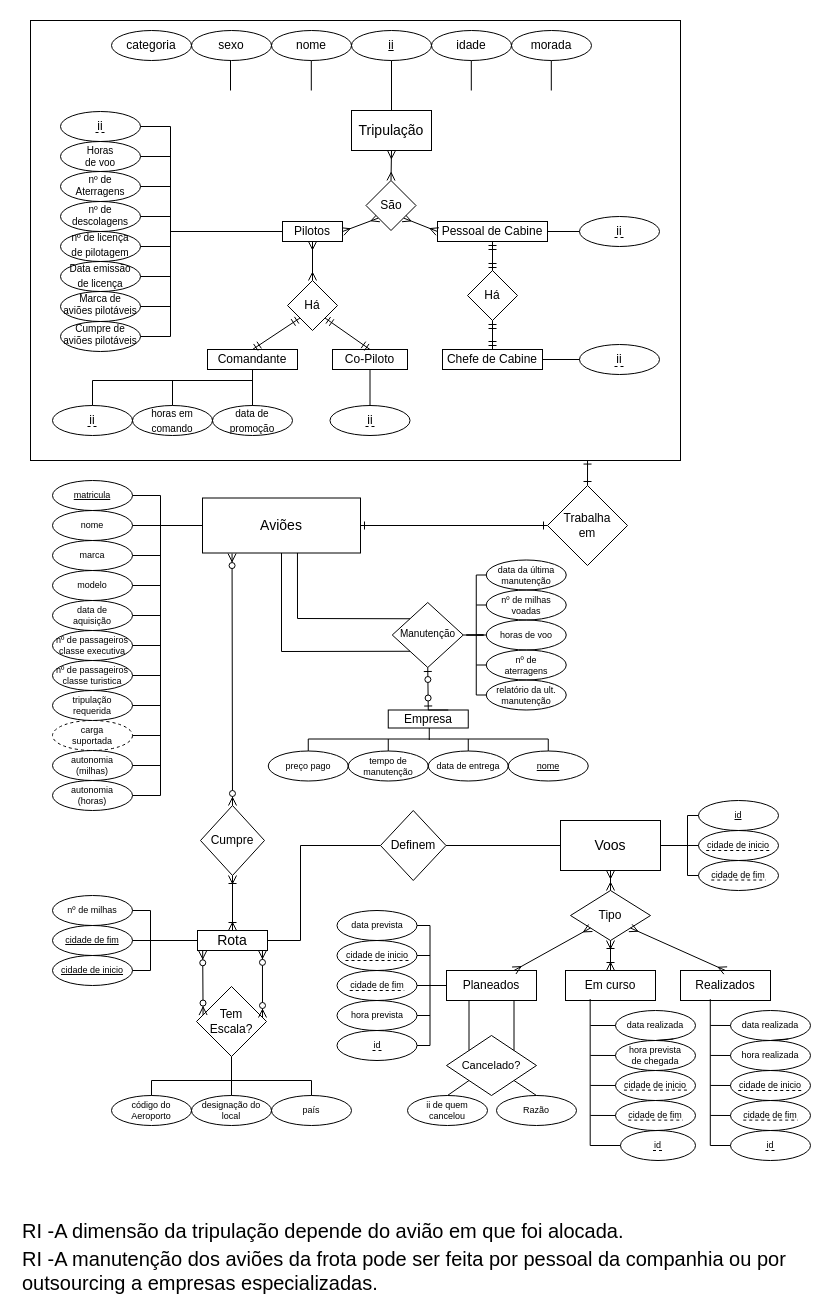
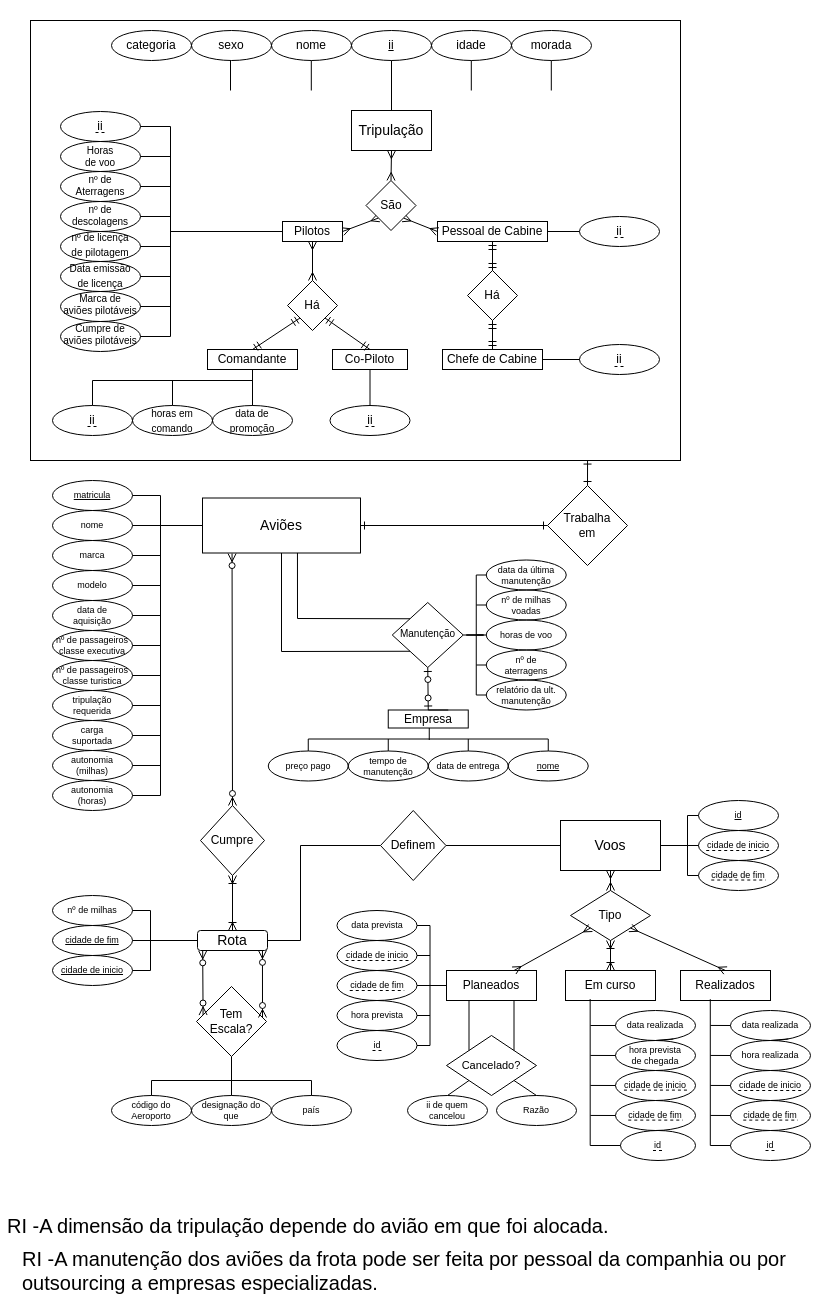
node "carga suportada": style dashed -> solid
node "Rota": shape rectangle -> rounded rectangle
node "designação do local": label "designação do local" -> "designação do que"
node "RI -A dimensão da tripulação depende do avião em que foi alocada.": moved (411, 1231) -> (396, 1226)
